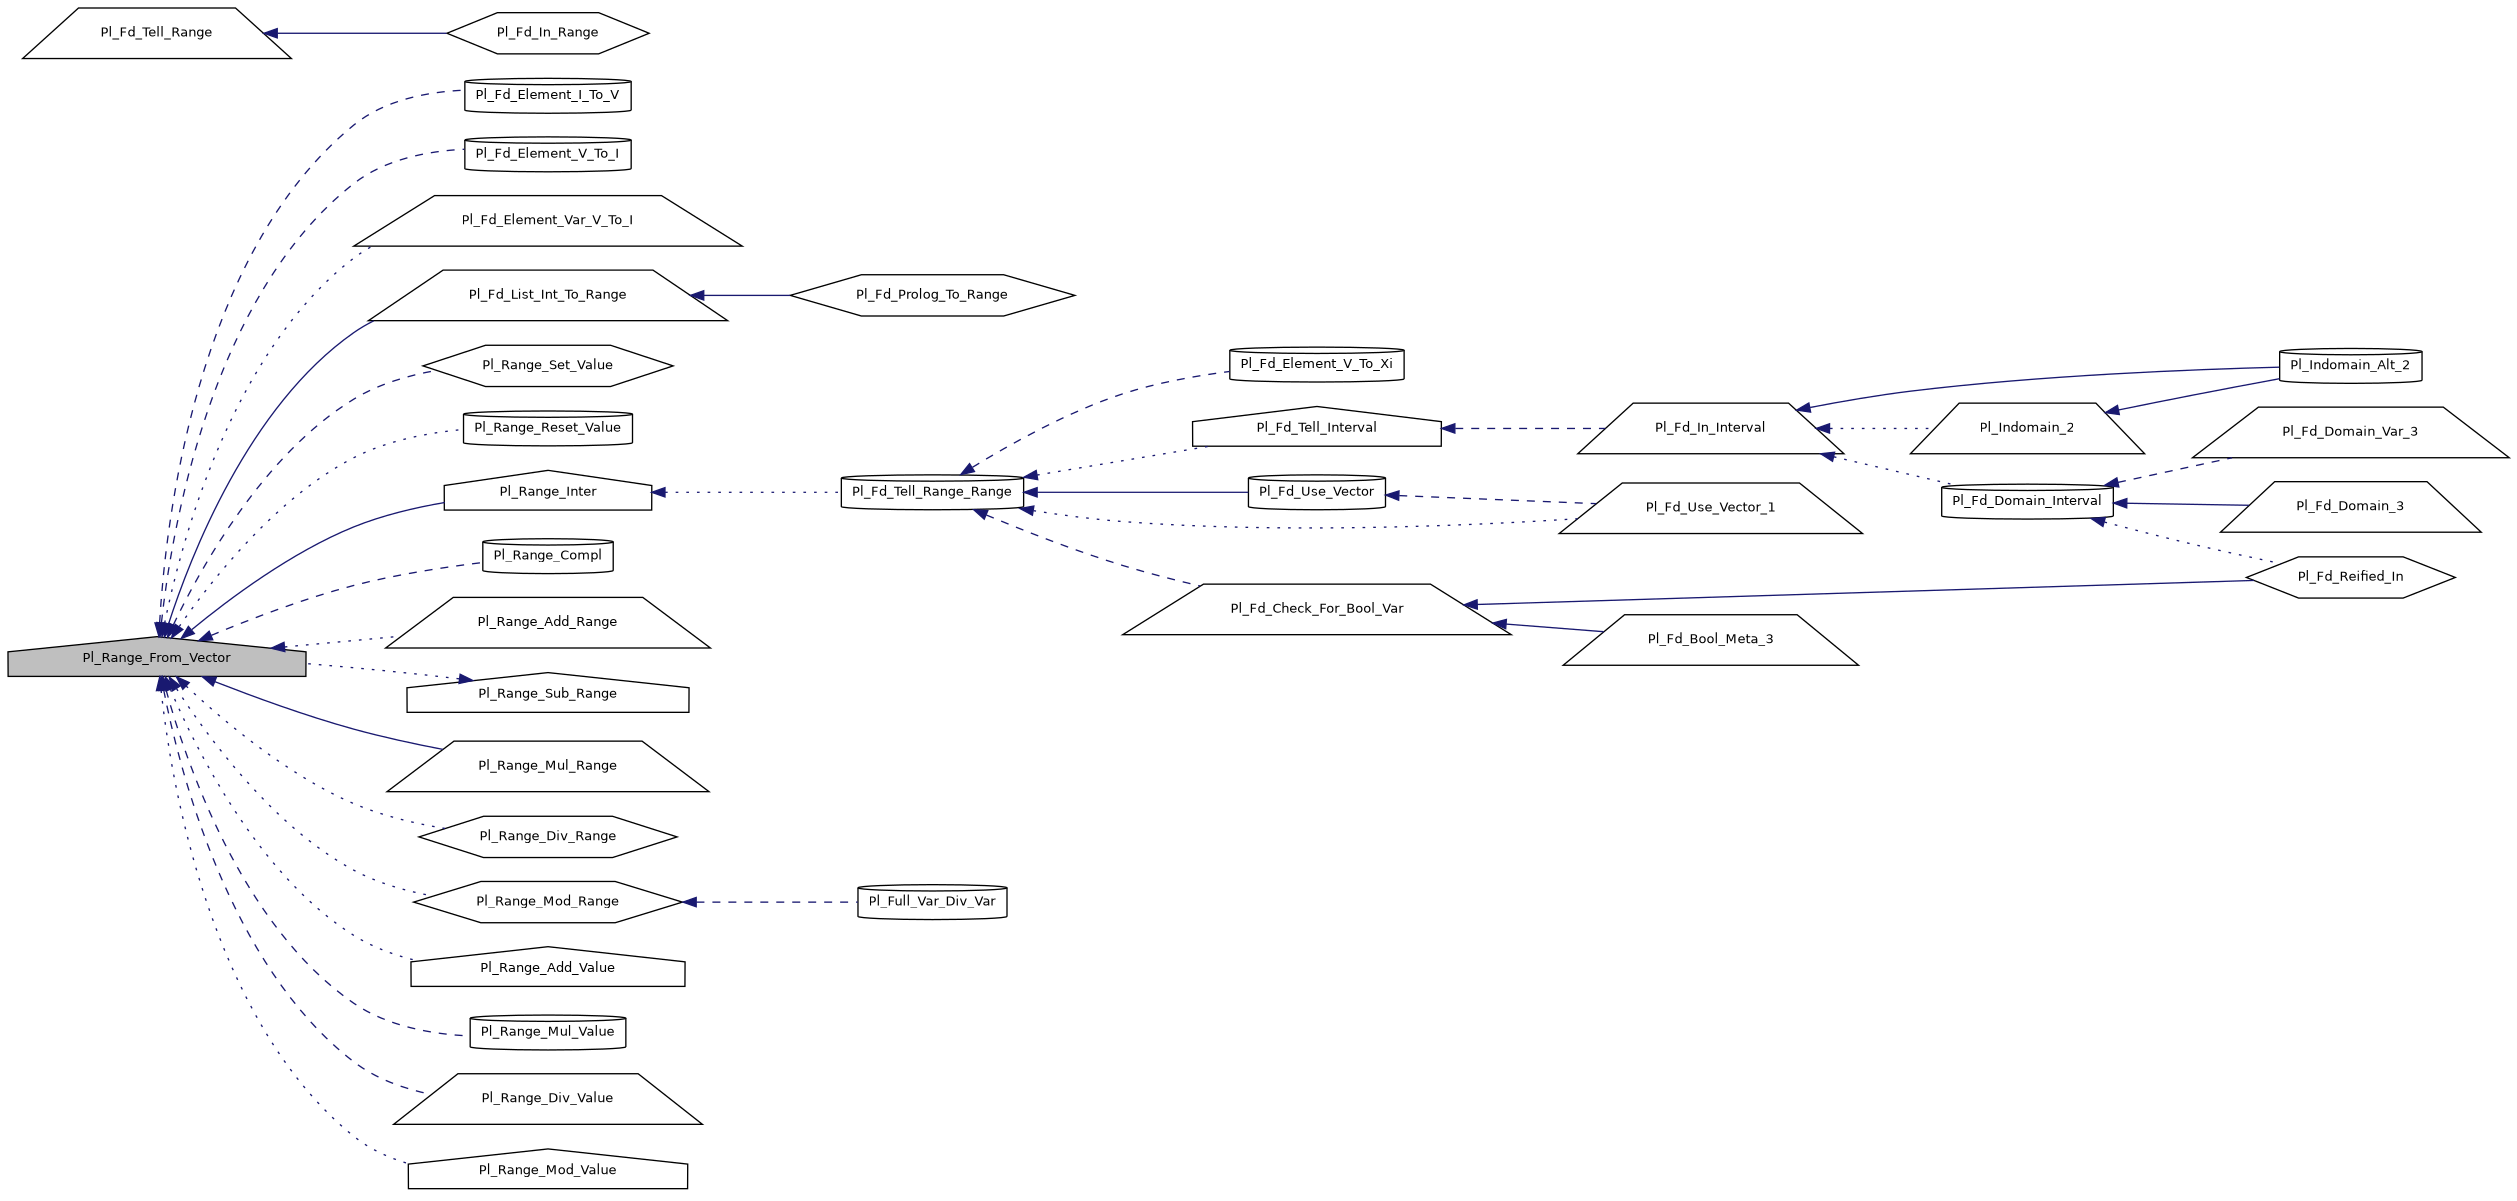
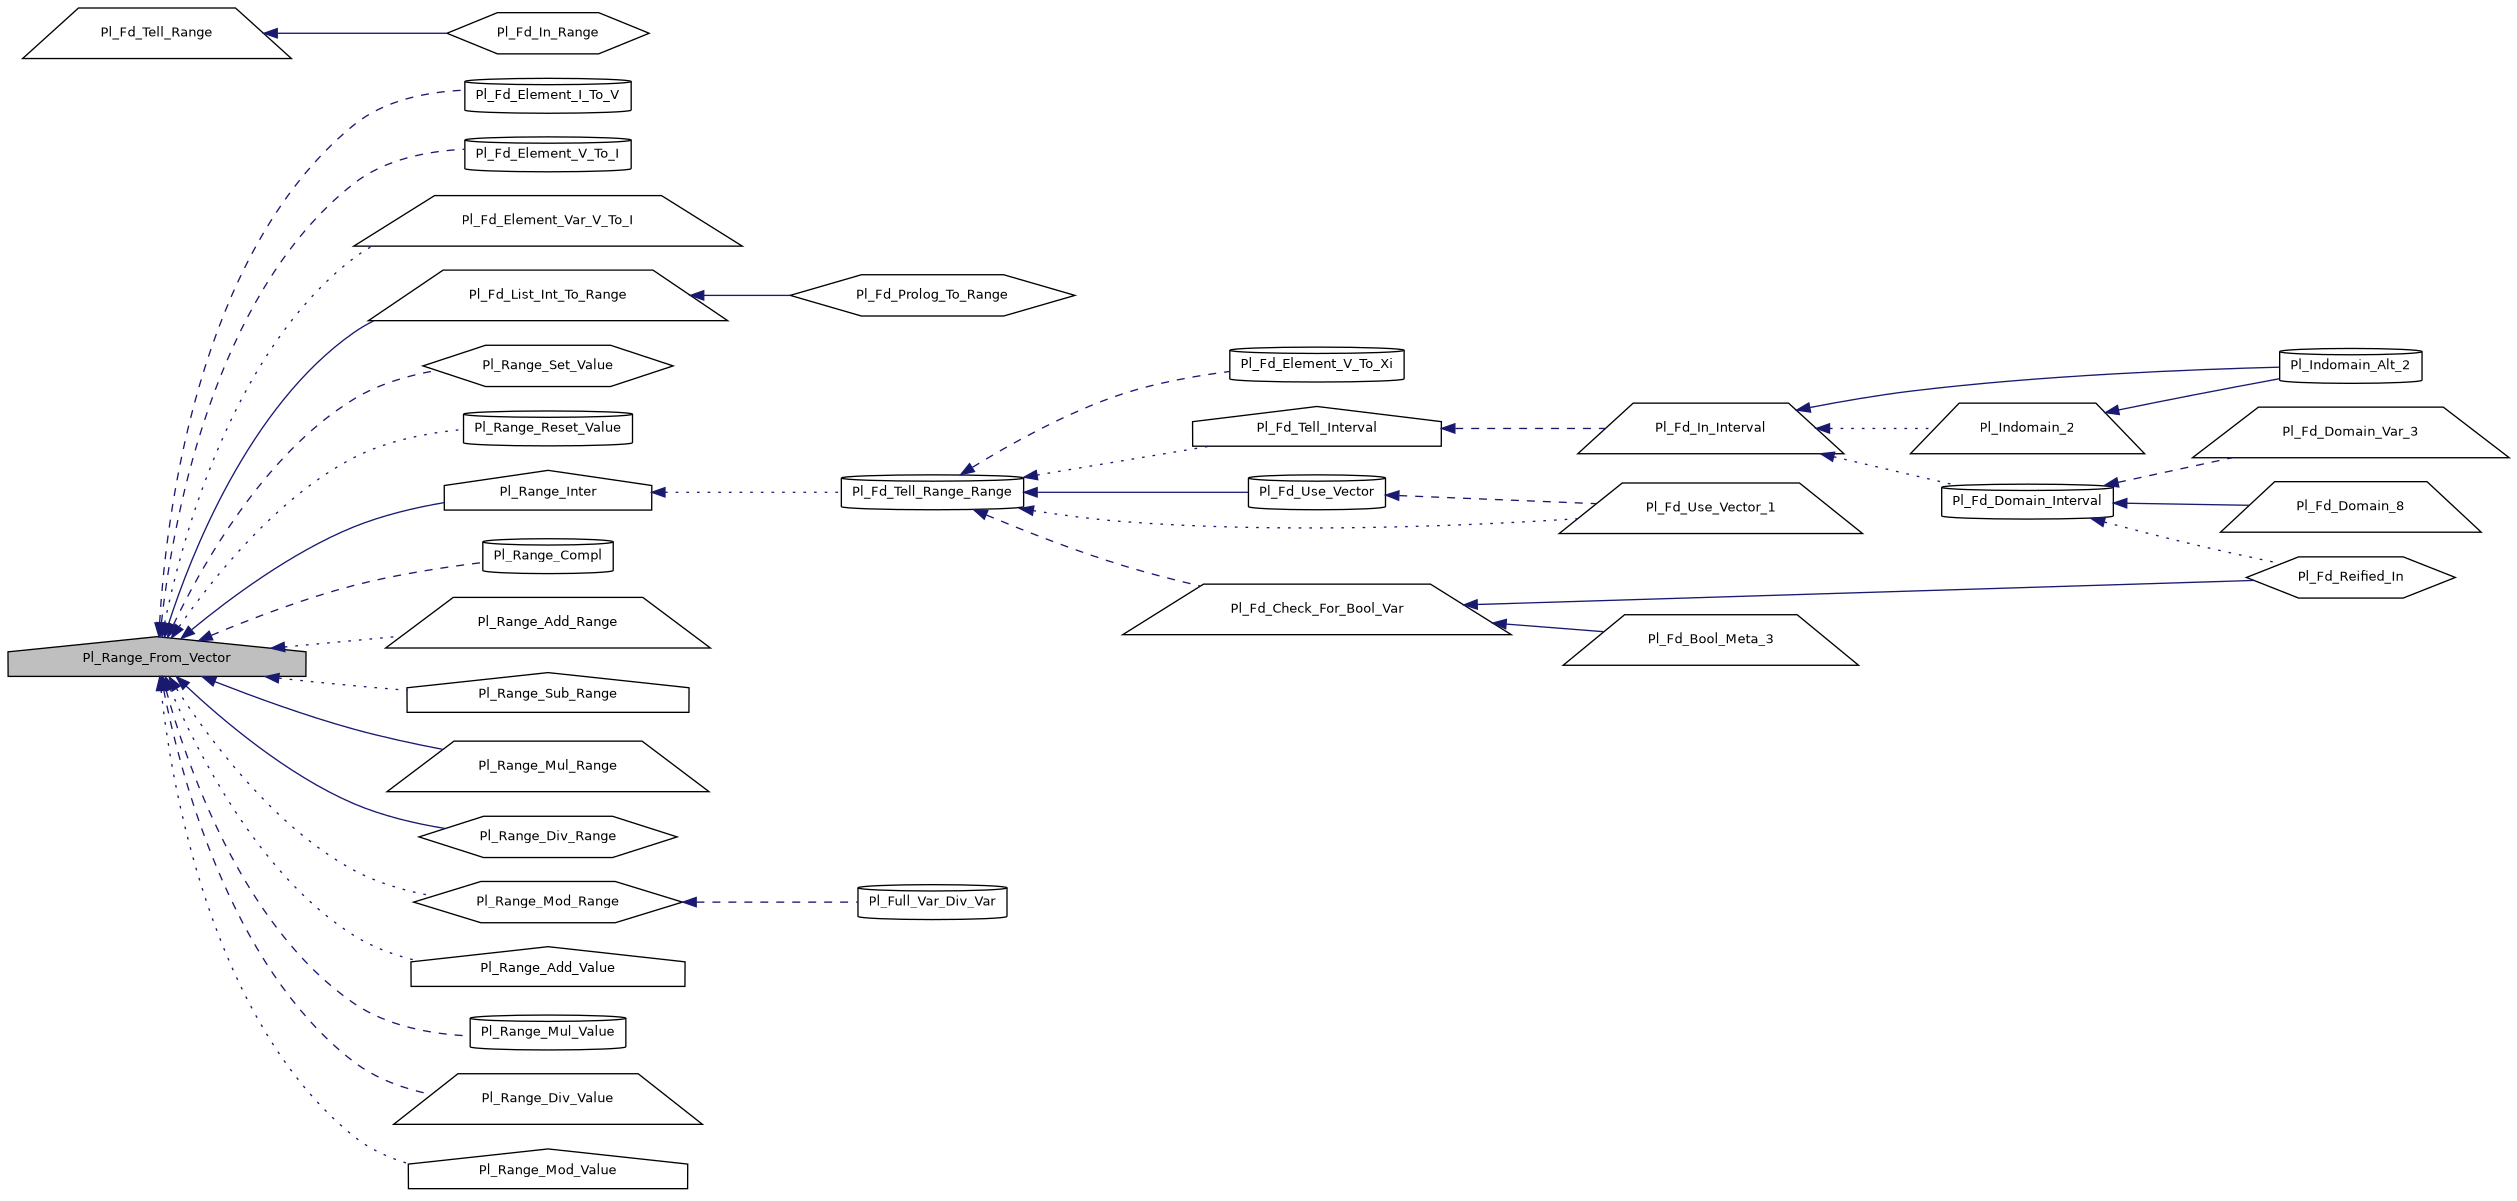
node "Pl_Fd_Domain_3": label "Pl_Fd_Domain_3" -> "Pl_Fd_Domain_8"
edge "Pl_Range_From_Vector" -> "Pl_Range_Sub_Range": reversed
edge "Pl_Range_Div_Range" -> "Pl_Range_From_Vector": style dotted -> solid
